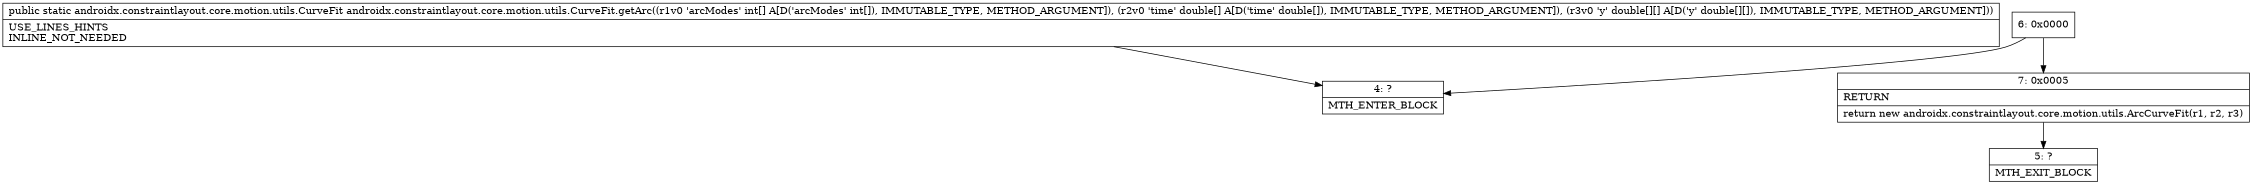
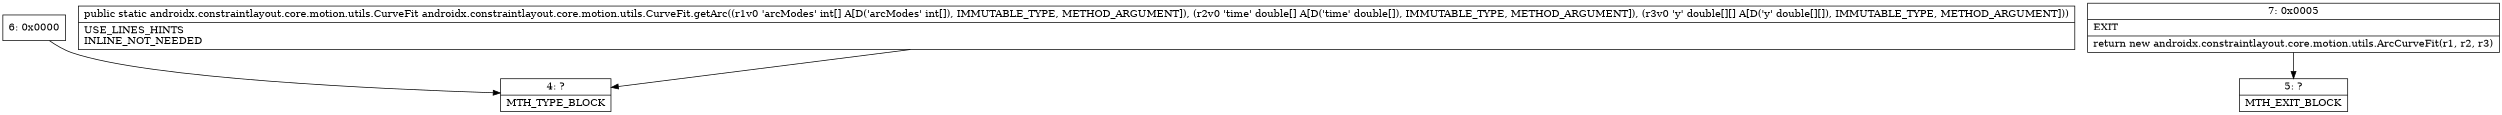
edge "6: 0x0000" -> "7: 0x0005": removed
node "7: 0x0005": text "RETURN" -> "EXIT"
node "4: ?": text "MTH_ENTER_BLOCK" -> "MTH_TYPE_BLOCK"
